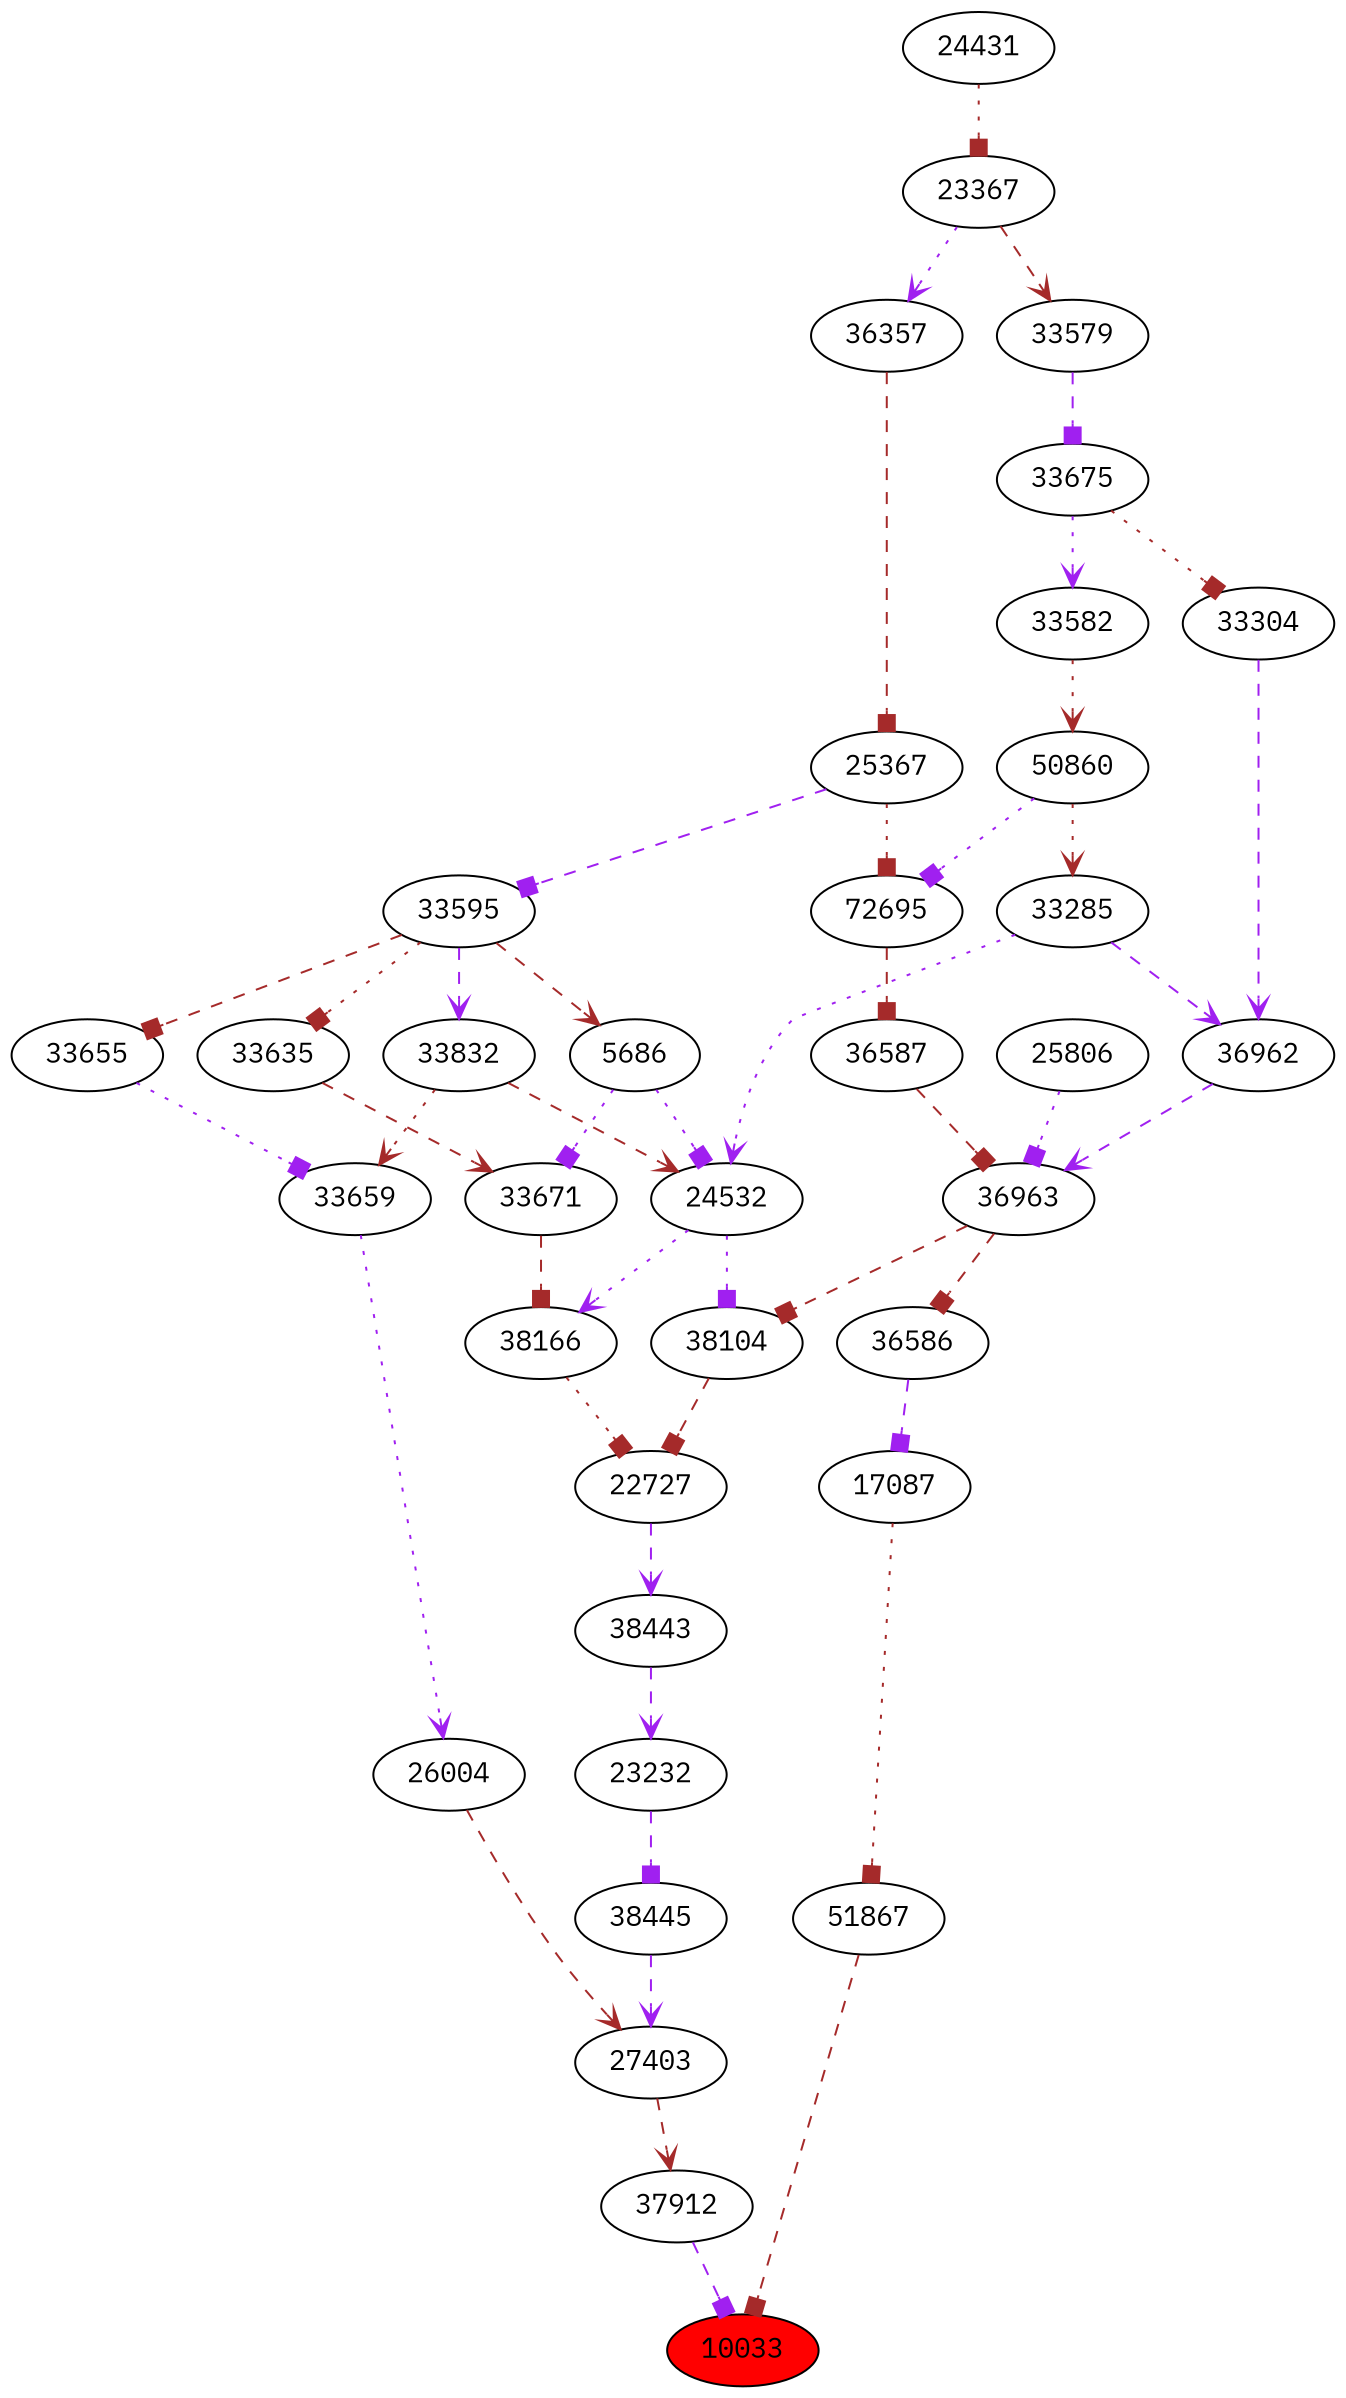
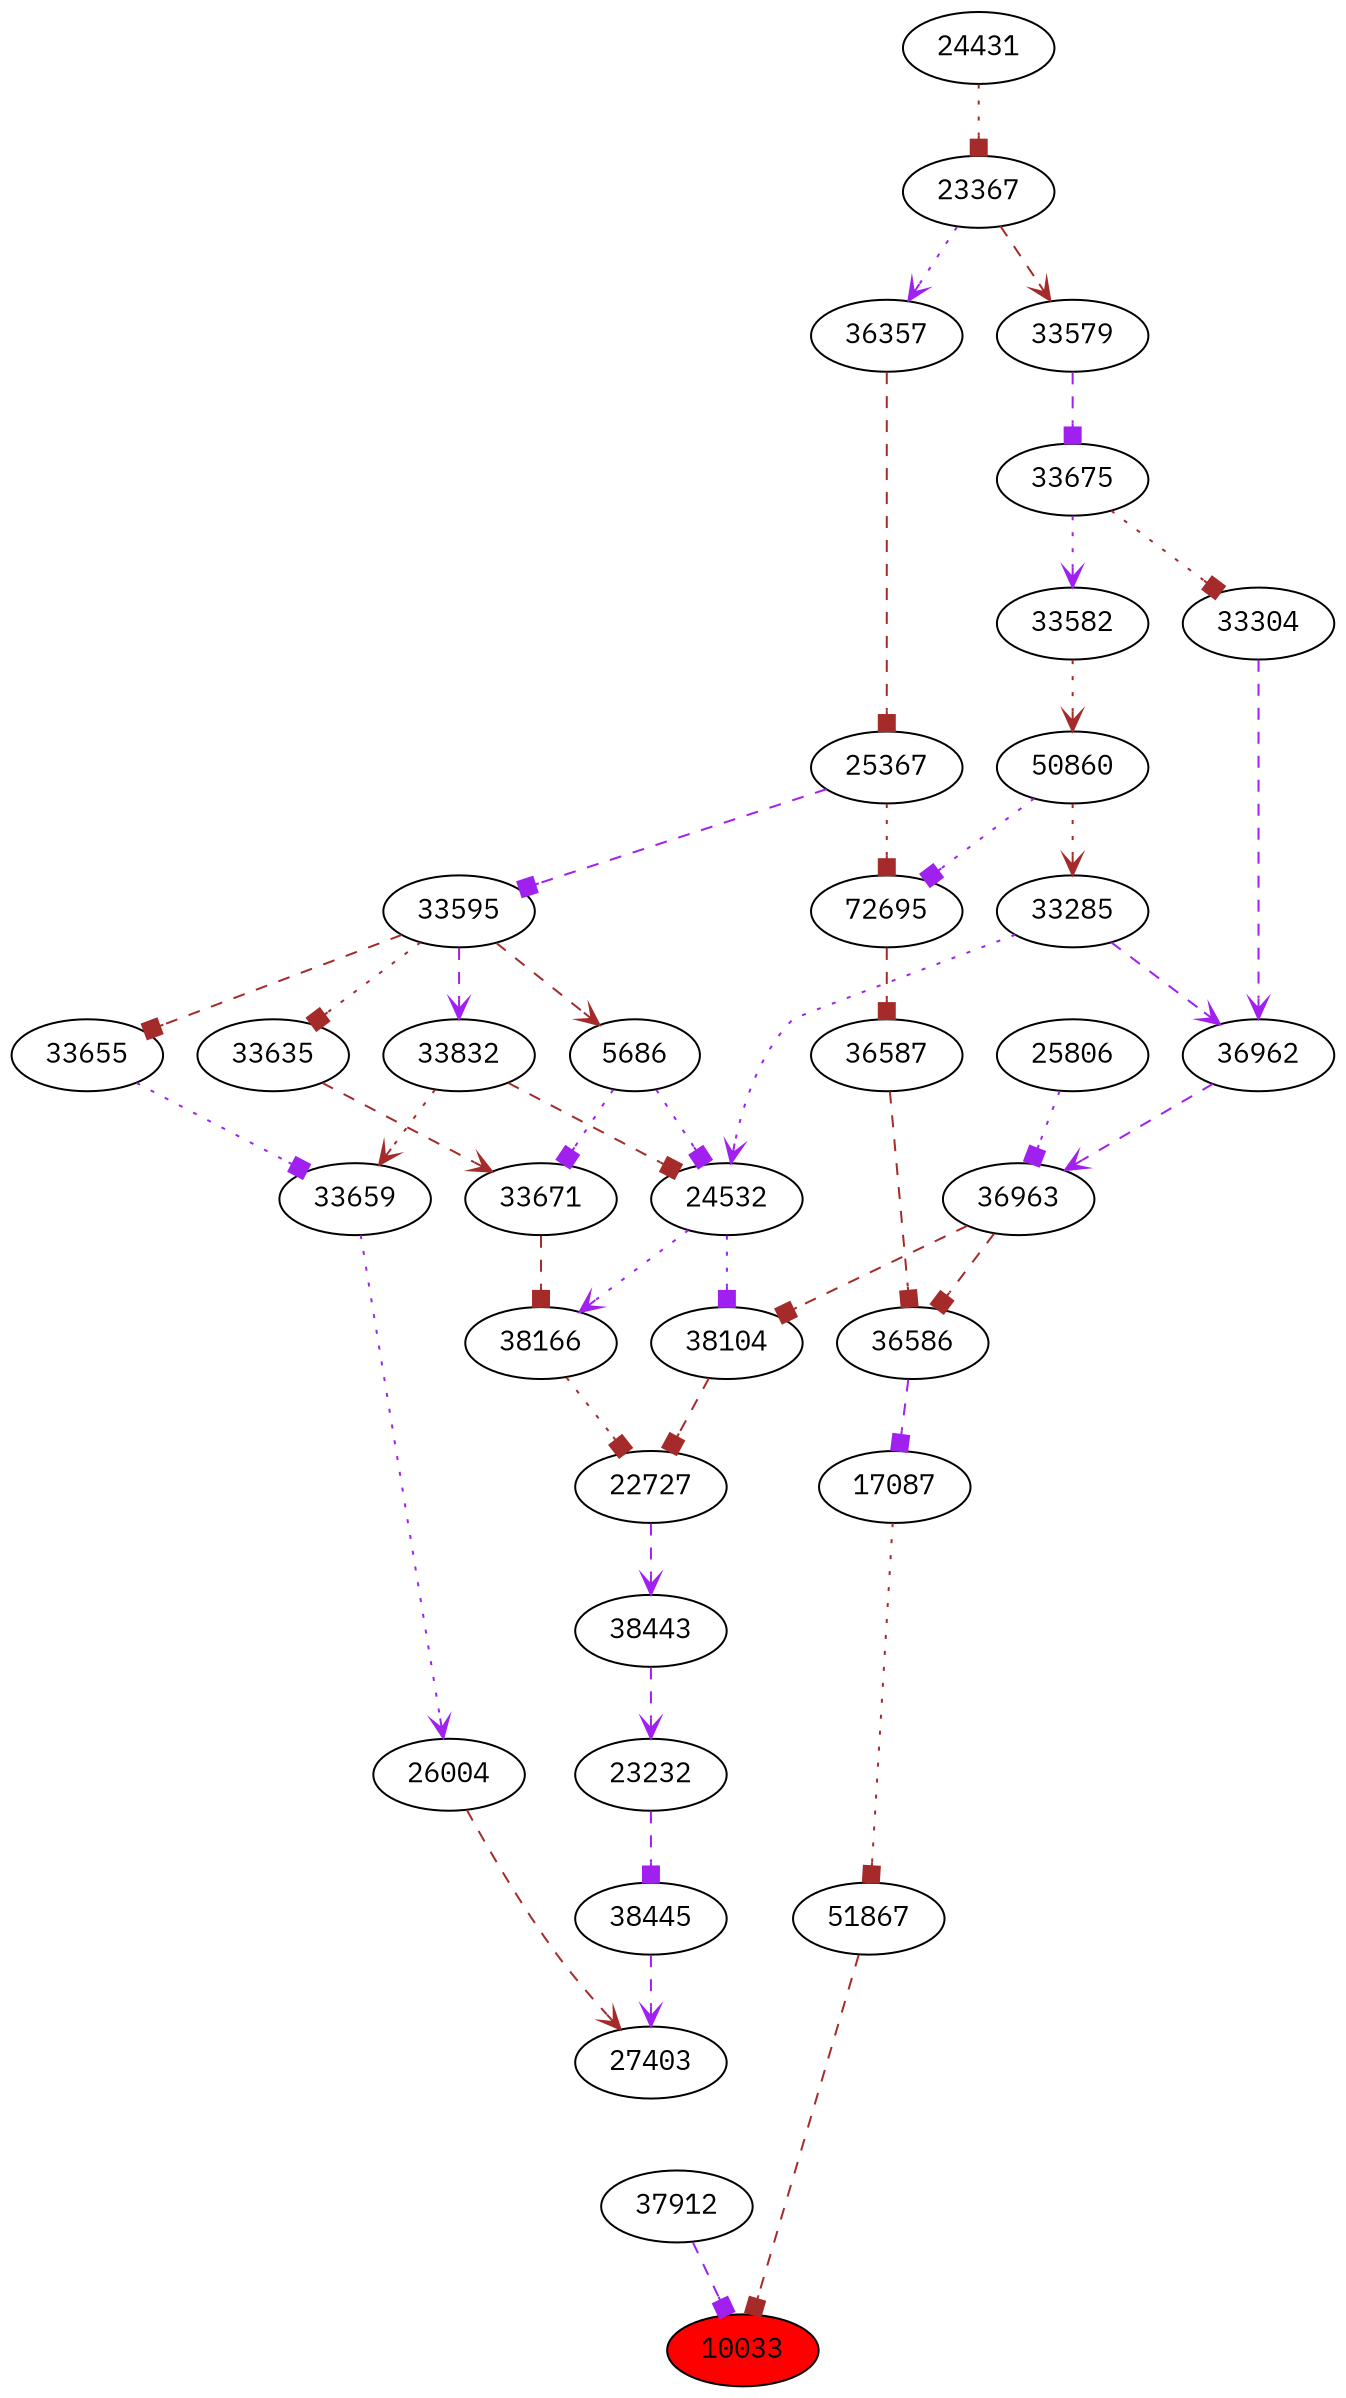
edge "33832" -> "24532": arrowhead vee -> box
edge "36587" -> "36963": now "36587" -> "36586"
edge "27403" -> "37912": removed
